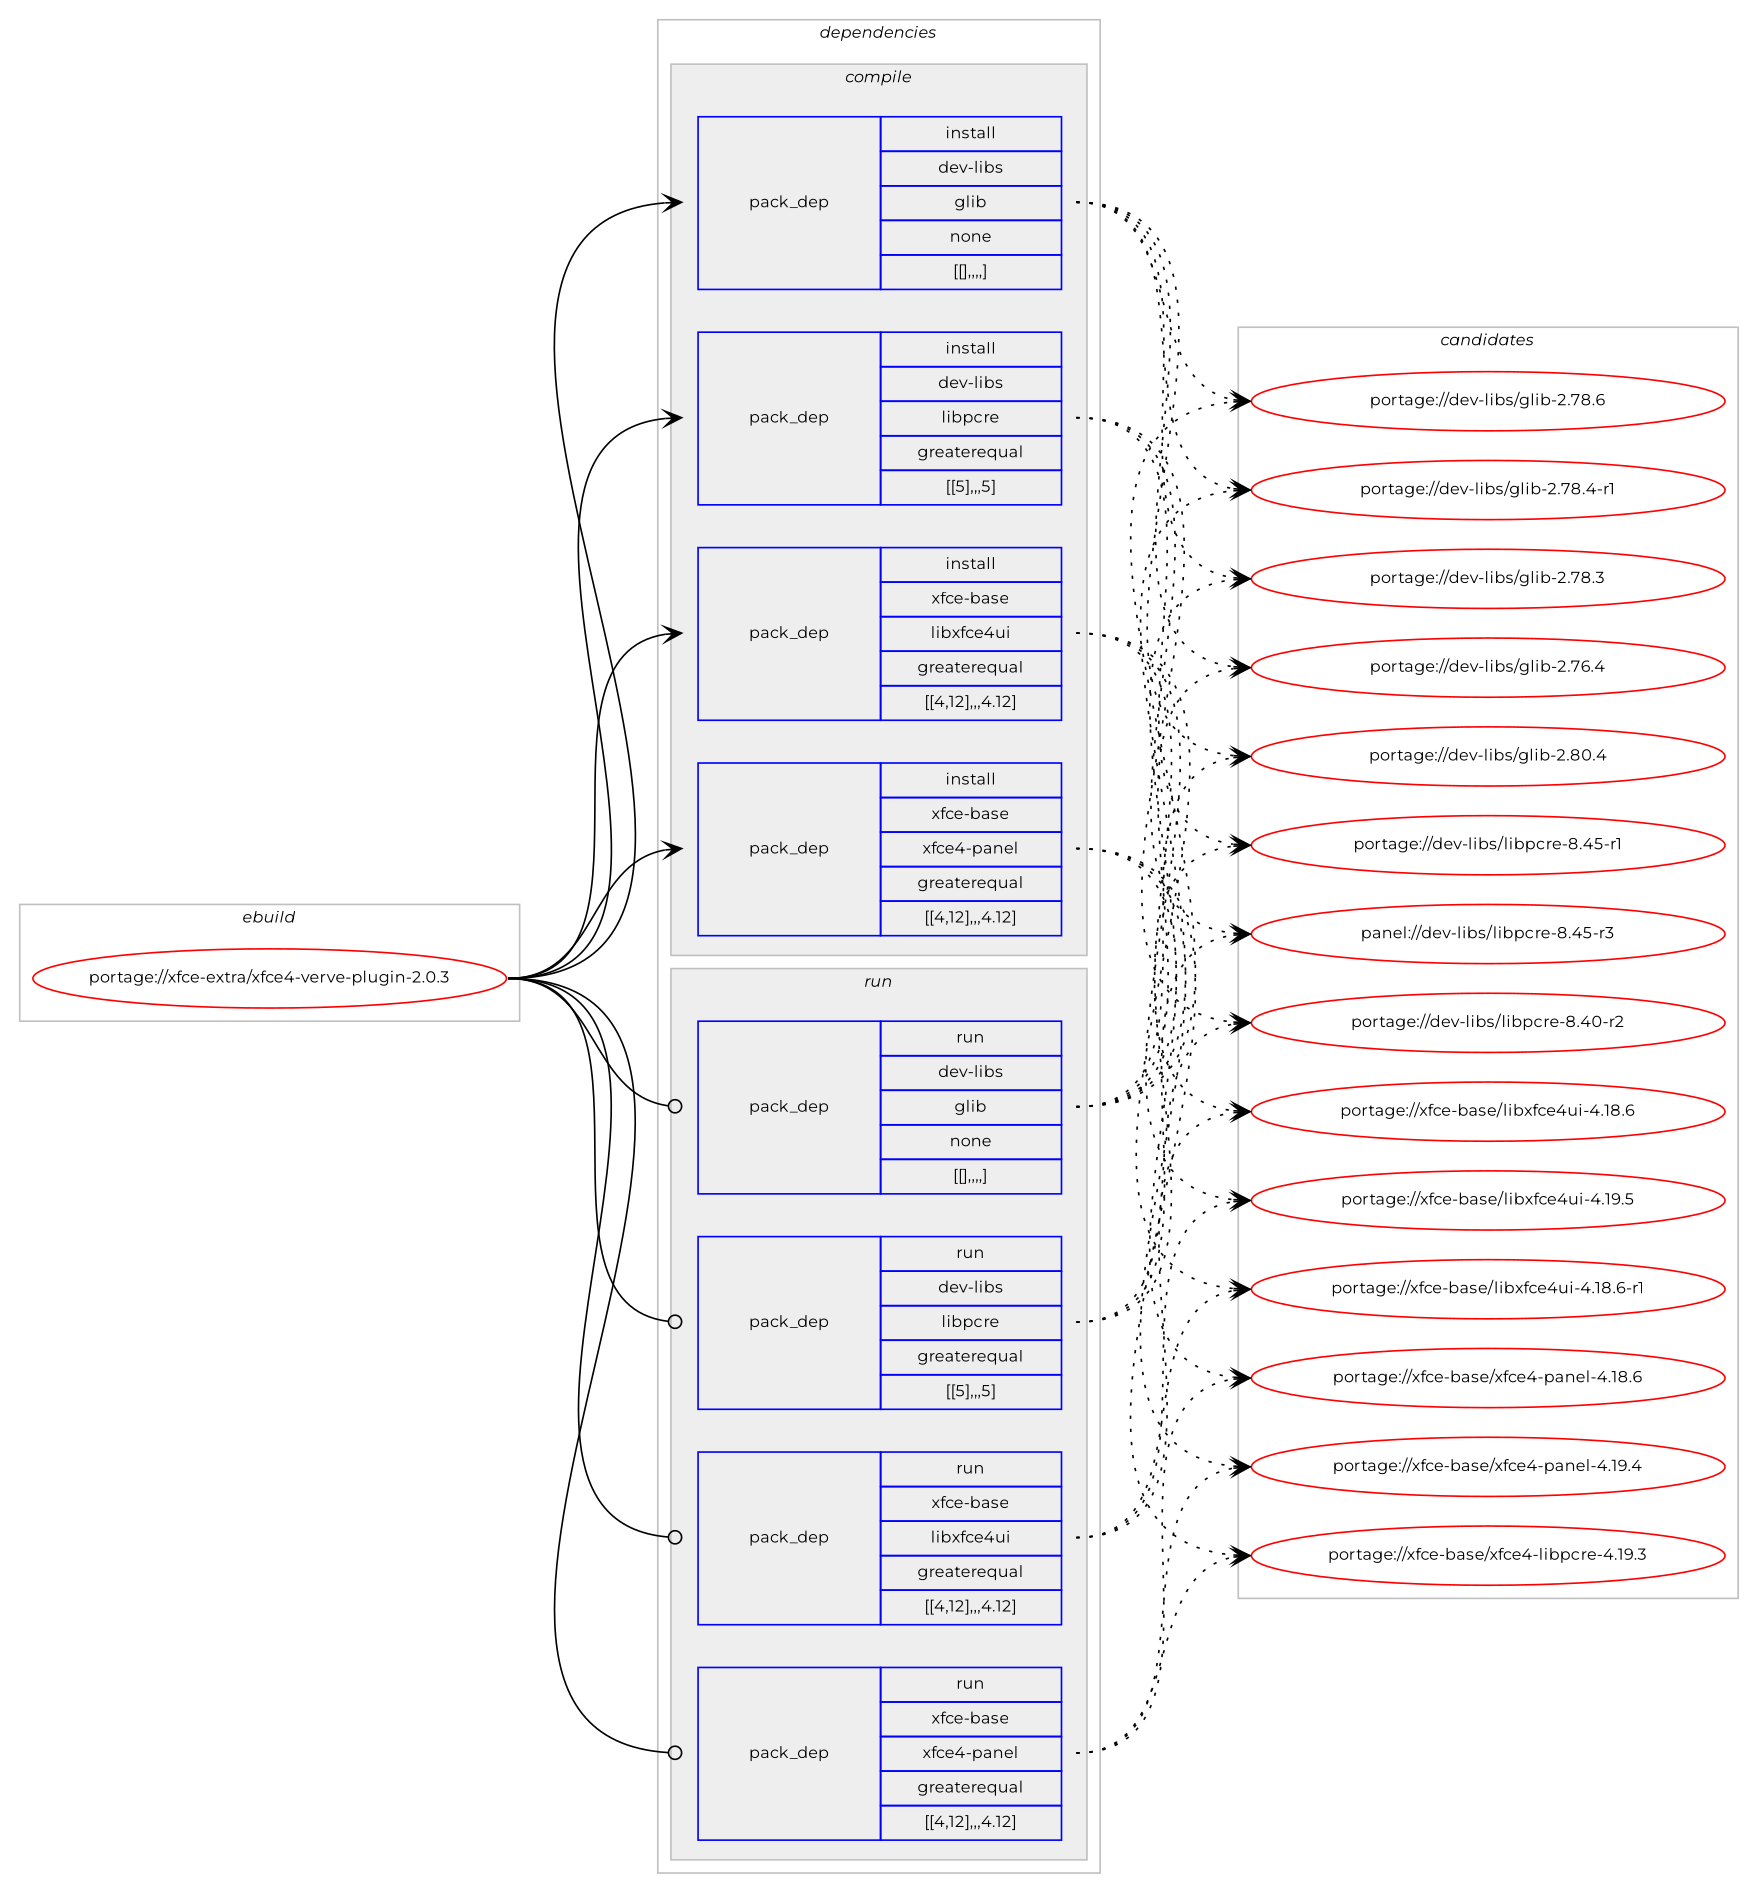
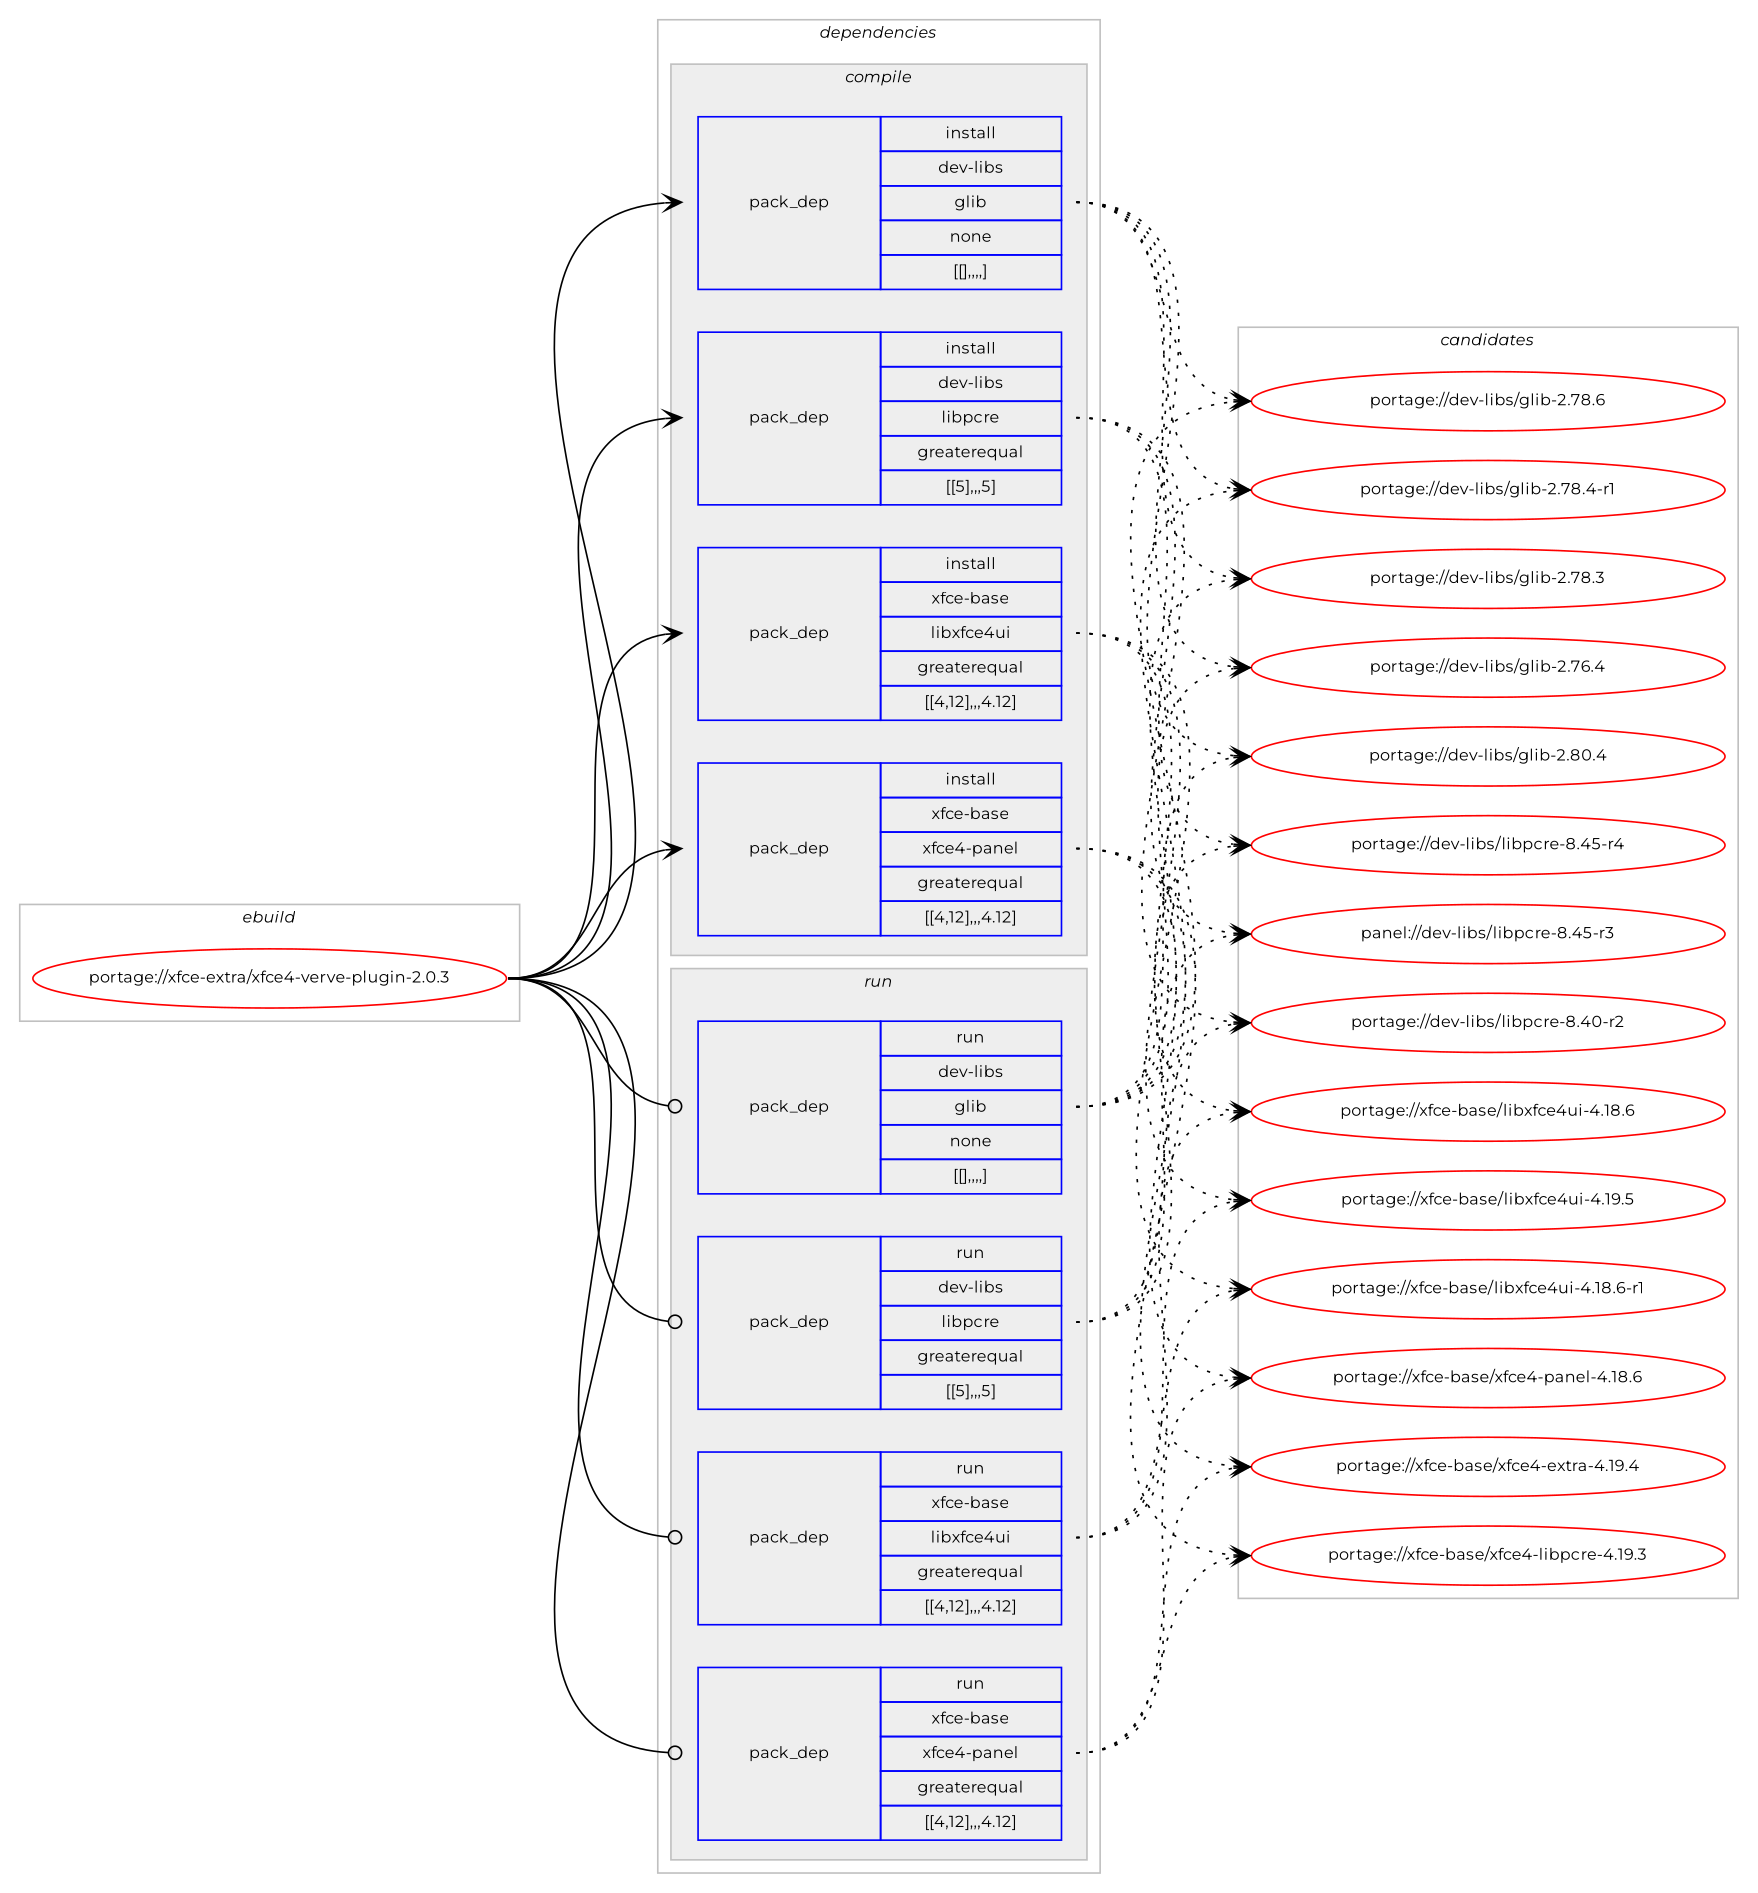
node "portage://dev-libs/libpcre-8.45-r1": label "portage://dev-libs/libpcre-8.45-r1" -> "portage://dev-libs/libpcre-8.45-r4"
node "portage://xfce-base/xfce4-panel-4.19.4": label "portage://xfce-base/xfce4-panel-4.19.4" -> "portage://xfce-base/xfce4-extra-4.19.4"
